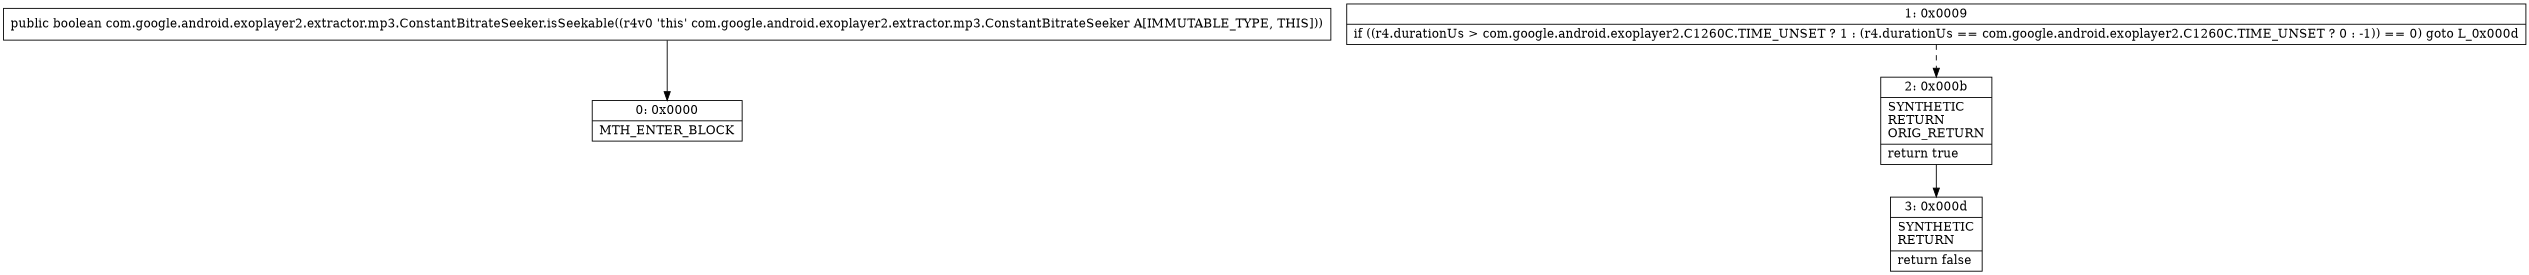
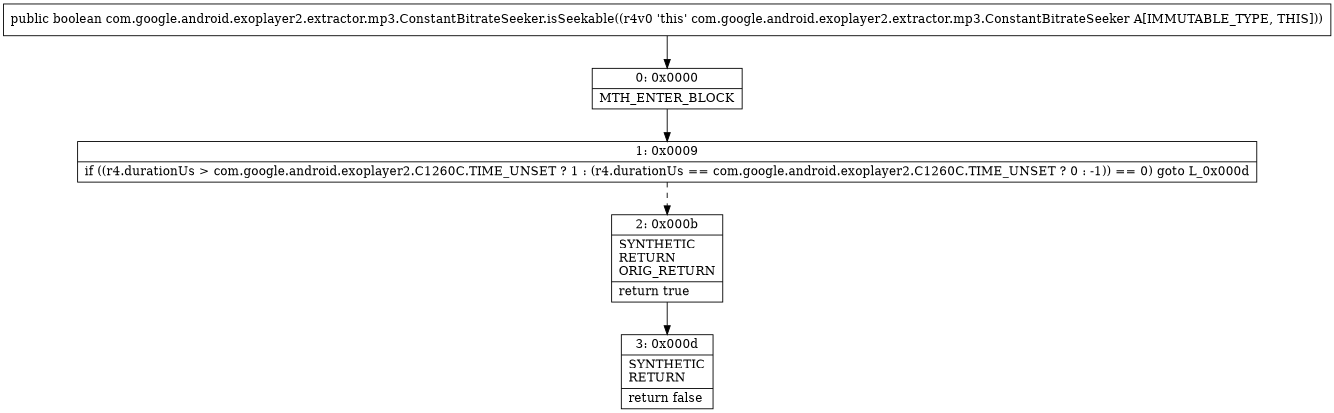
edge "0: 0x0000" -> "1: 0x0009": added
